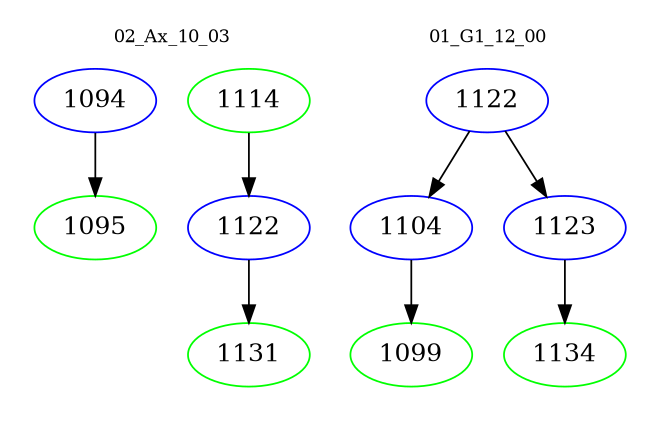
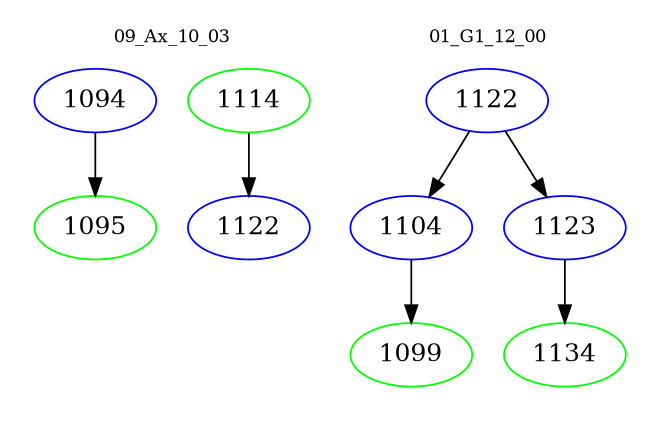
cluster "02_Ax_10_03": label "02_Ax_10_03" -> "09_Ax_10_03"
node "1131": removed
